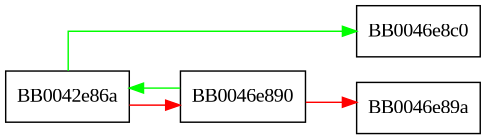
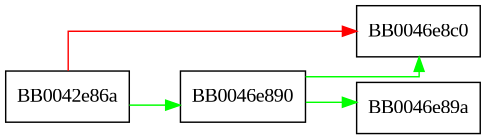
edge "BB0042e86a" -> "BB0046e8c0": color green -> red
edge "BB0046e890" -> "BB0042e86a": now "BB0046e890" -> "BB0046e8c0"
edge "BB0046e890" -> "BB0046e89a": color red -> green
edge "BB0042e86a" -> "BB0046e890": color red -> green
